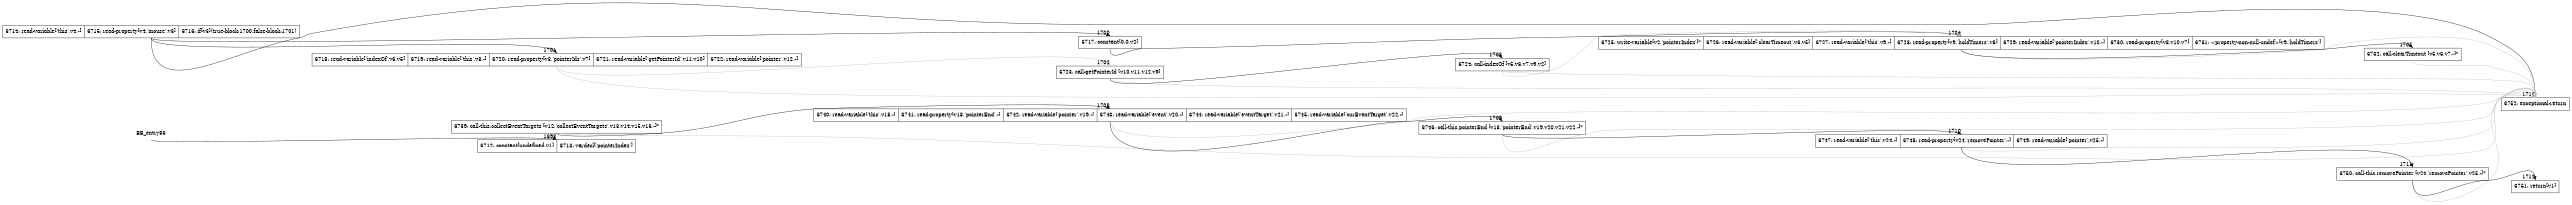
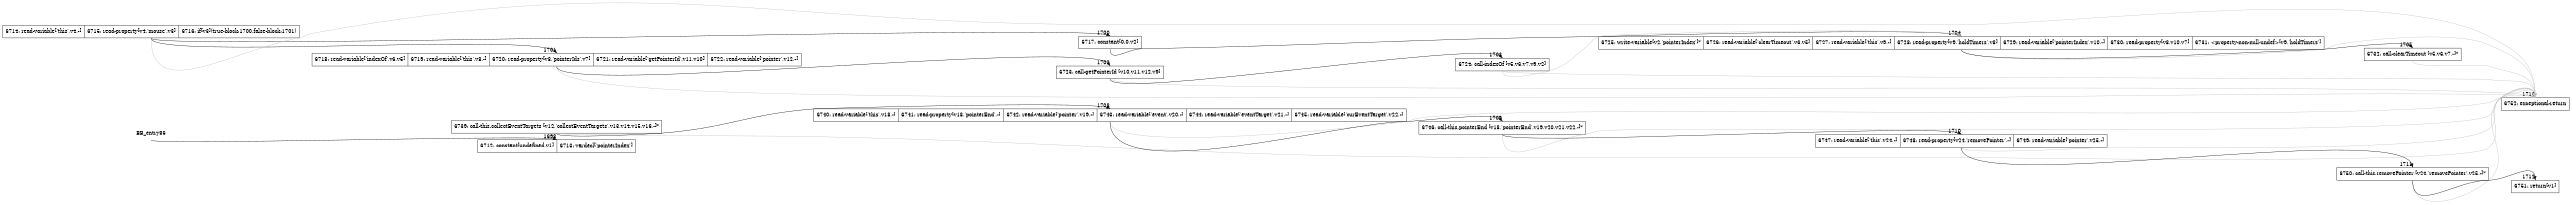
edge "6714: read-variable['this',v4,-]" -> "6752: exceptional-return": color black -> gray
edge "6718: read-variable['indexOf',v6,v5]" -> "6723: call-getPointerId [v10,v11,v12,v9]": color gray -> black
